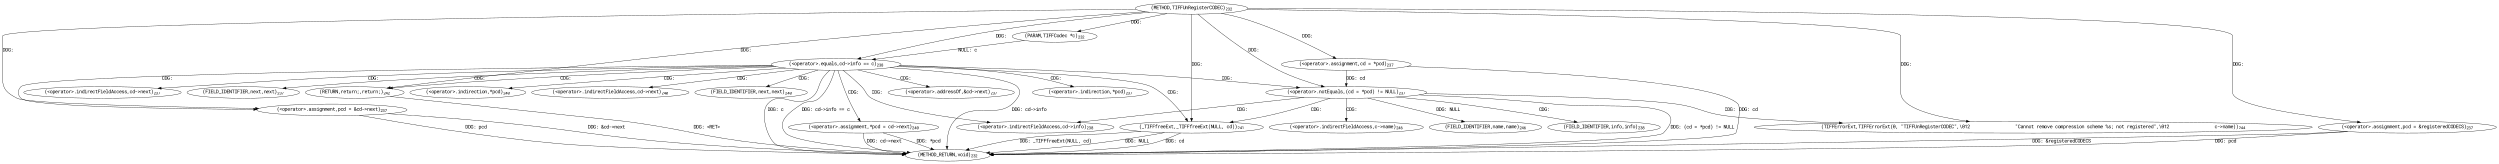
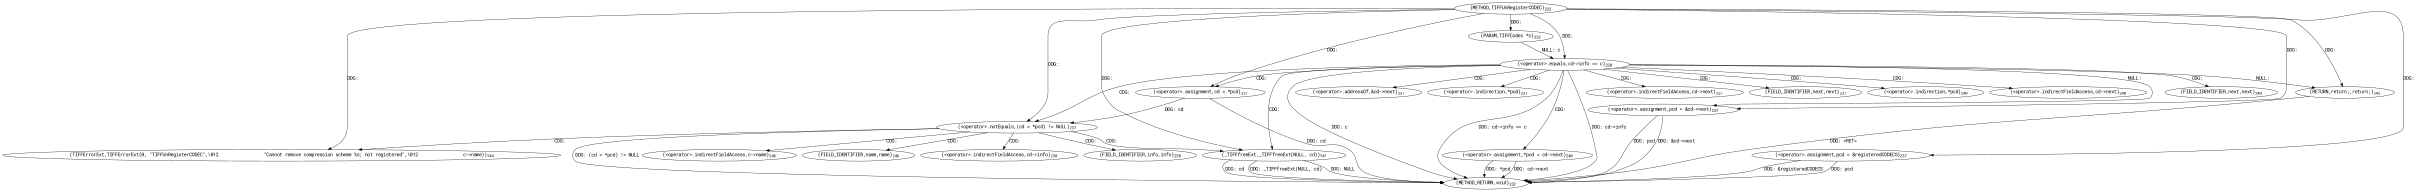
edge "(<operator>.equals,cd->info == c)" -> "(<operator>.assignment,pcd = &cd->next)": label "CDG: " -> "NULL: "
edge "(<operator>.equals,cd->info == c)" -> "(RETURN,return;,return;)": label "CDG: " -> "NULL: "
edge "(<operator>.equals,cd->info == c)" -> "(<operator>.indirectFieldAccess,cd->info)": now "(<operator>.equals,cd->info == c)" -> "(<operator>.assignment,cd = *pcd)"
edge "(<operator>.notEquals,(cd = *pcd) != NULL)" -> "(FIELD_IDENTIFIER,name,name)": label "DDG: NULL" -> "CDG: "
